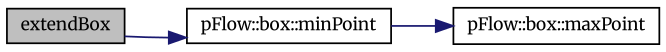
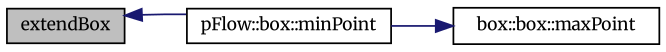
node "pFlow::box::maxPoint": label "pFlow::box::maxPoint" -> "box::box::maxPoint"
edge "extendBox" -> "pFlow::box::minPoint": reversed
